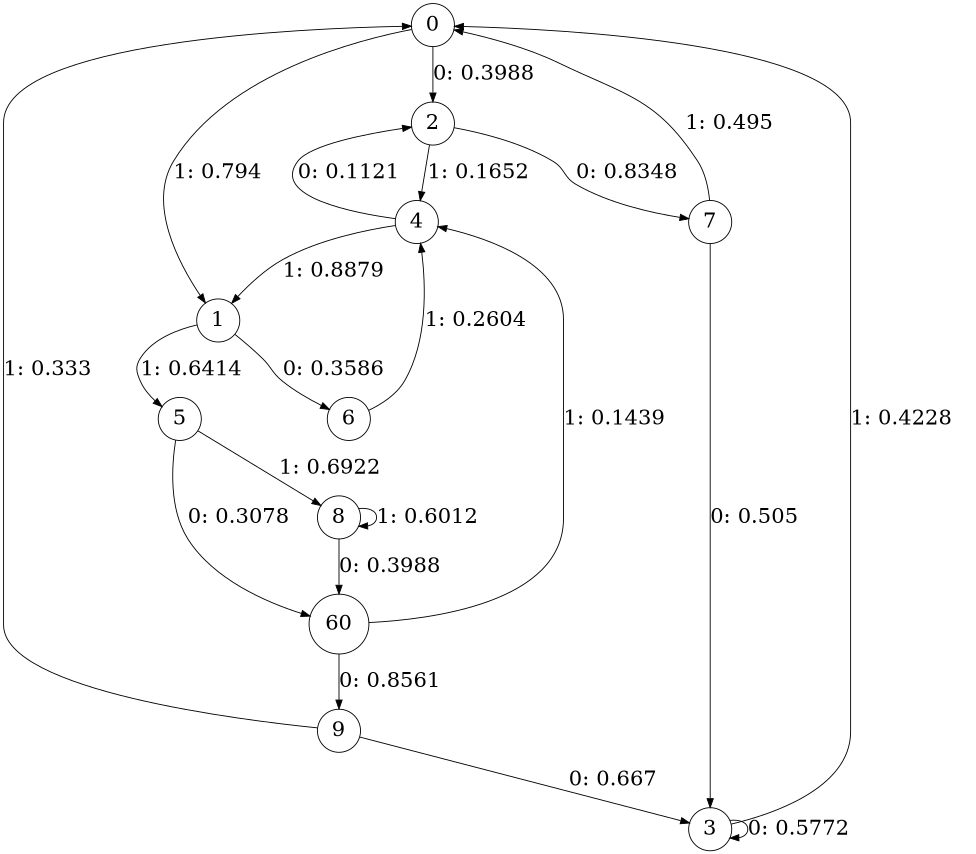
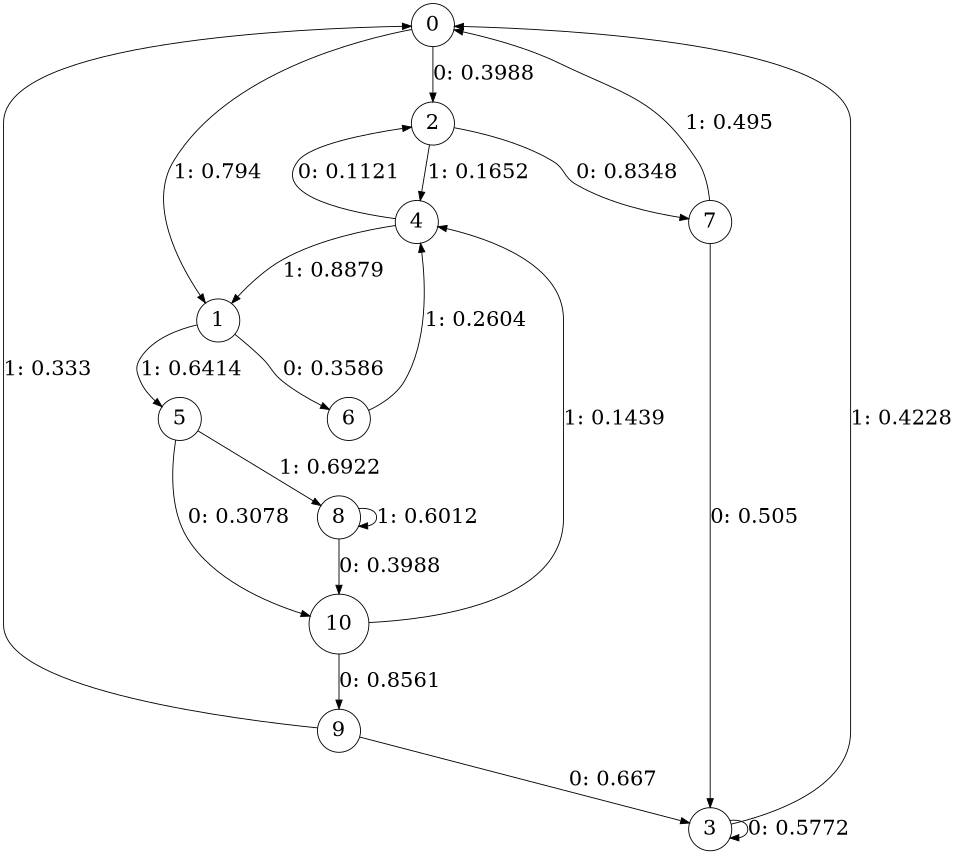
node "60": label "60" -> "10"
